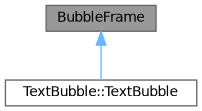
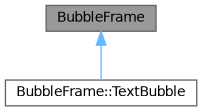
node "TextBubble::TextBubble": label "TextBubble::TextBubble" -> "BubbleFrame::TextBubble"
